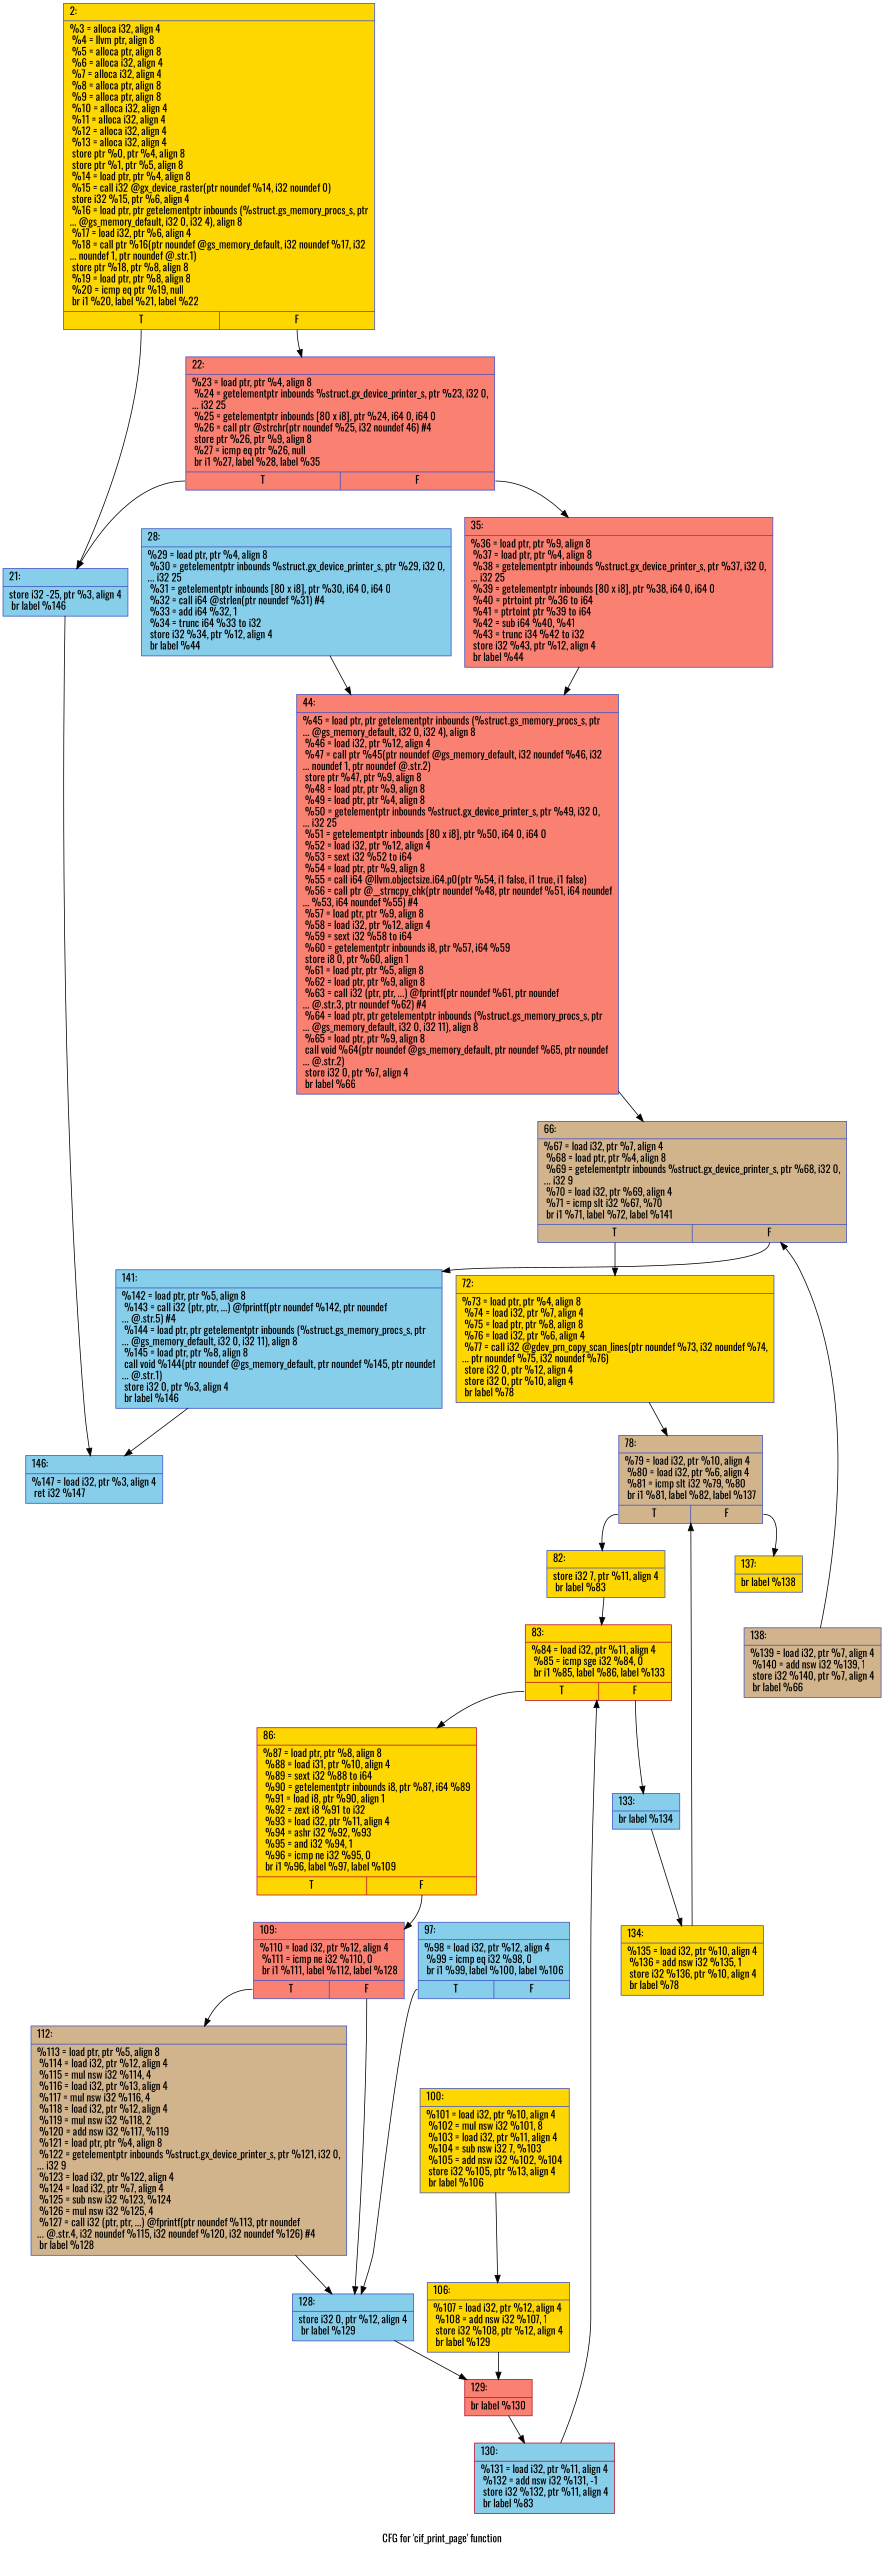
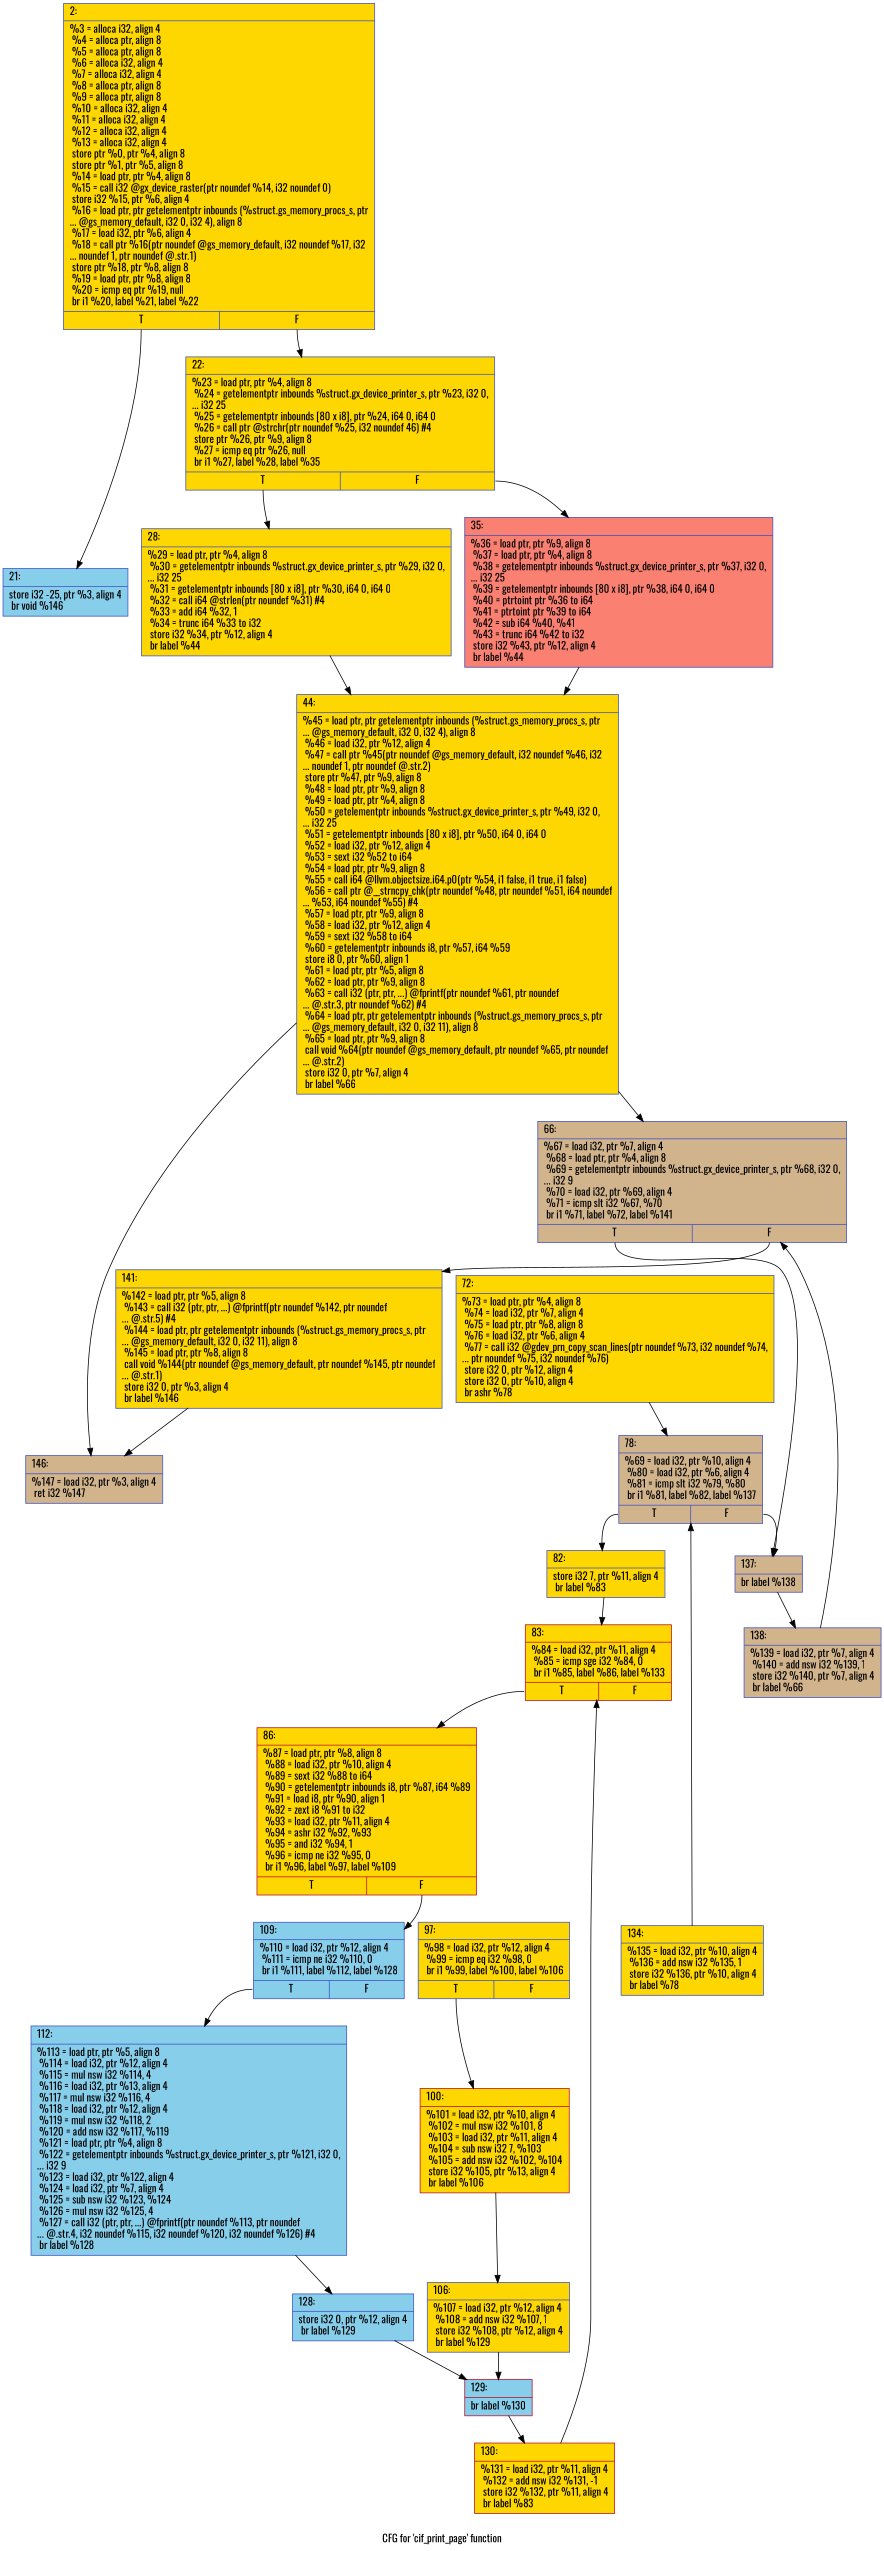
node "2:": text "%4 = llvm ptr, align 8" -> "%4 = alloca ptr, align 8"
node "22:": fillcolor salmon -> gold
edge "22:" -> "21:": now "22:" -> "28:"
node "28:": fillcolor skyblue -> gold
node "21:": text "br label %146" -> "br void %146"
node "35:": text "%43 = trunc i34 %42 to i32" -> "%43 = trunc i64 %42 to i32"
node "44:": fillcolor salmon -> gold
edge "21:" -> "146:": now "44:" -> "146:"
edge "66:" -> "72:": now "66:" -> "137:"
node "141:": fillcolor skyblue -> gold
node "72:": text "br label %78" -> "br ashr %78"
node "78:": text "%79 = load i32, ptr %10, align 4" -> "%69 = load i32, ptr %10, align 4"
node "146:": fillcolor skyblue -> tan
node "137:": fillcolor gold -> tan
edge "137:" -> "138:": added
node "86:": text "%88 = load i31, ptr %10, align 4" -> "%88 = load i32, ptr %10, align 4"
node "133:": removed
node "109:": fillcolor salmon -> skyblue
node "97:": fillcolor skyblue -> gold
edge "97:" -> "128:": now "97:" -> "100:"
node "112:": fillcolor tan -> skyblue
node "100:": color #3d50c3ff -> #b70d28ff
edge "109:" -> "128:": removed
node "129:": fillcolor salmon -> skyblue
node "130:": fillcolor skyblue -> gold
